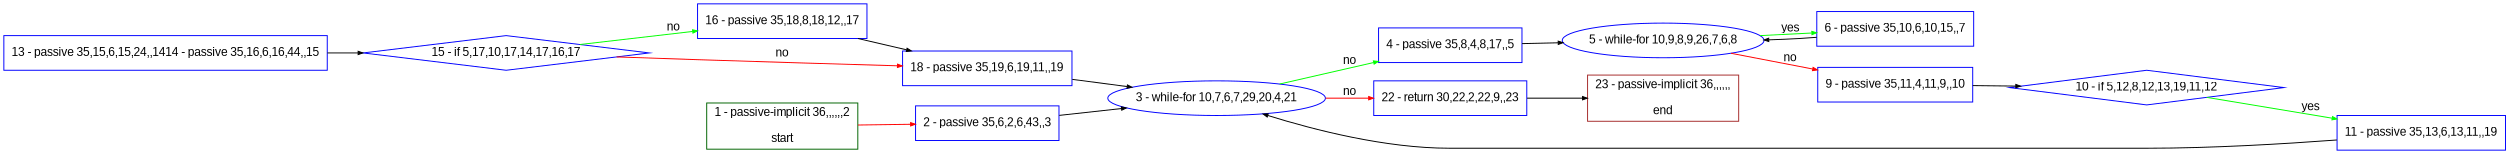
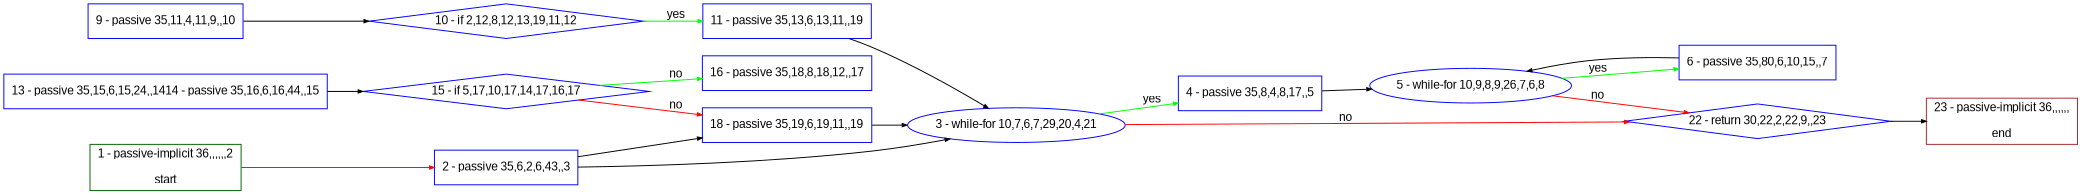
node "6 - passive 35,10,6,10,15,,7": label "6 - passive 35,10,6,10,15,,7" -> "6 - passive 35,80,6,10,15,,7"
edge "16 - passive 35,18,8,18,12,,17" -> "18 - passive 35,19,6,19,11,,19": now "2 - passive 35,6,2,6,43,,3" -> "18 - passive 35,19,6,19,11,,19"
edge "3 - while-for 10,7,6,7,29,20,4,21" -> "4 - passive 35,8,4,8,17,,5": label "no" -> "yes"
edge "5 - while-for 10,9,8,9,26,7,6,8" -> "9 - passive 35,11,4,11,9,,10": now "5 - while-for 10,9,8,9,26,7,6,8" -> "22 - return 30,22,2,22,9,,23"
node "10 - if 5,12,8,12,13,19,11,12": label "10 - if 5,12,8,12,13,19,11,12" -> "10 - if 2,12,8,12,13,19,11,12"
node "22 - return 30,22,2,22,9,,23": shape box -> diamond
